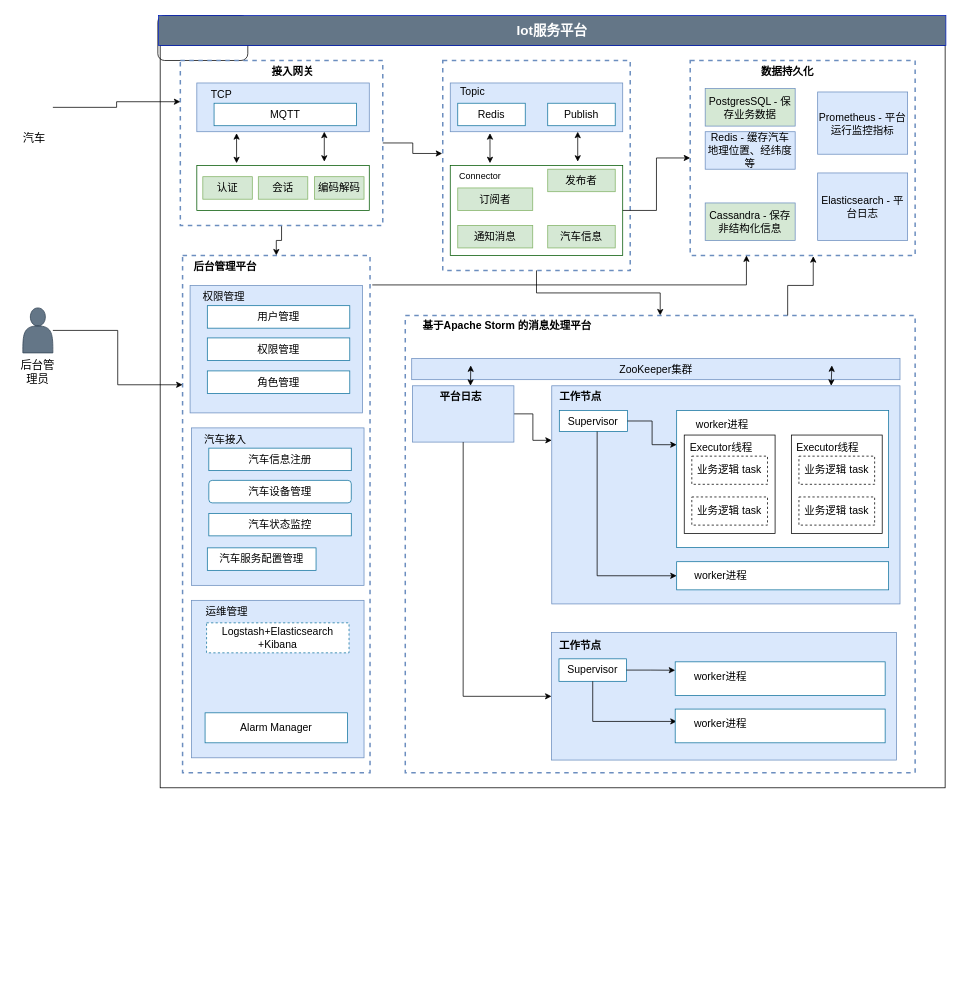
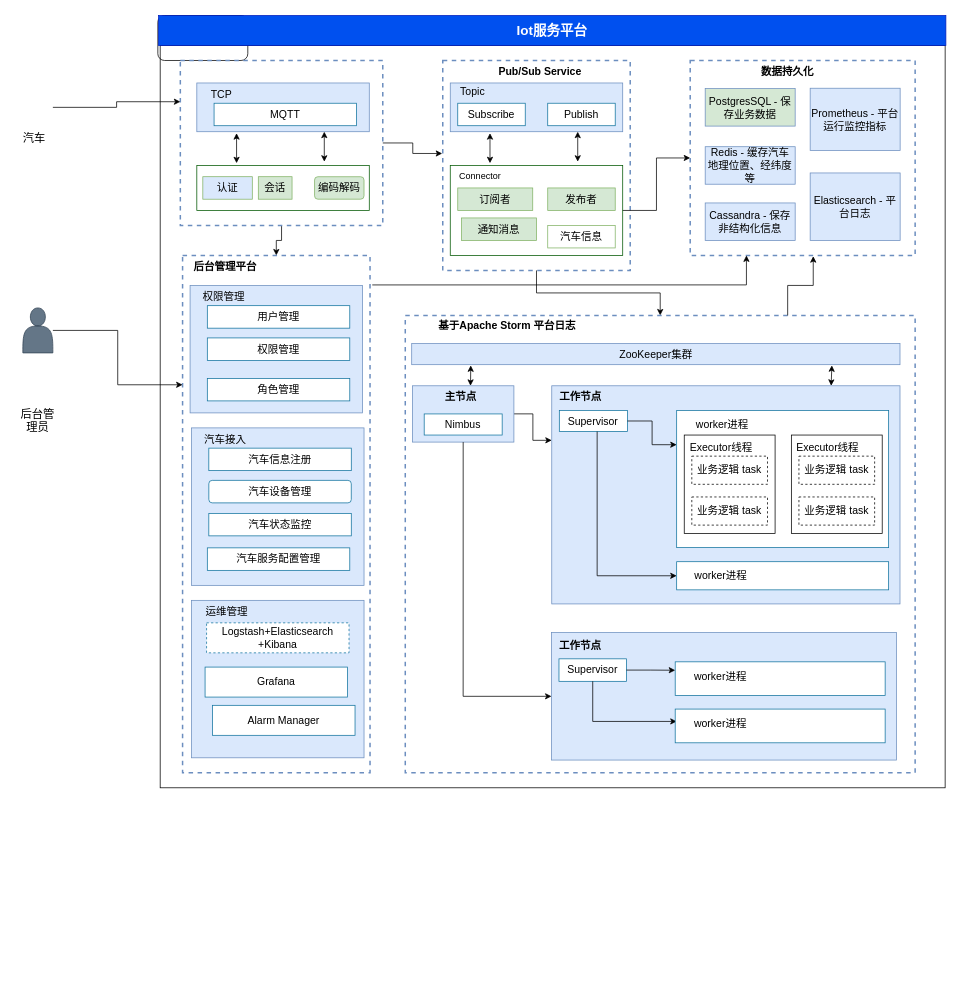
node "Iot服务平台": fillcolor #647687 -> #0050ef
node "接入网关": removed
node "Pub/Sub Service": added
node "Redis": label "Redis" -> "Subscribe"
node "Prometheus - 平台运行监控指标": moved (863, 123) -> (855, 119)
node "Redis - 缓存汽车地理位置、经纬度等": moved (750, 150) -> (750, 165)
node "发布者": moved (582, 180) -> (582, 199)
node "认证": fillcolor #d5e8d4 -> #dae8fc
node "会话": size 50x23 -> 34x23
node "编码解码": shape rectangle -> rounded rectangle
node "Elasticsearch - 平台日志": moved (863, 207) -> (855, 207)
node "Cassandra - 保存非结构化信息": fillcolor #d5e8d4 -> #dae8fc
node "通知消息": moved (495, 237) -> (499, 229)
node "汽车信息": fillcolor #d5e8d4 -> #ffffff
node "基于Apache Storm 的消息处理平台": label "基于Apache Storm 的消息处理平台" -> "基于Apache Storm 平台日志"
node "ZooKeeper集群": moved (656, 369) -> (656, 354)
node "后台管理员": moved (38, 372) -> (38, 420)
node "角色管理": moved (279, 382) -> (279, 390)
node "平台日志": label "平台日志" -> "主节点"
node "Nimbus": added
node "汽车服务配置管理": size 109x23 -> 143x23
node "Grafana": added
node "Alarm Manager": moved (276, 728) -> (284, 720)
